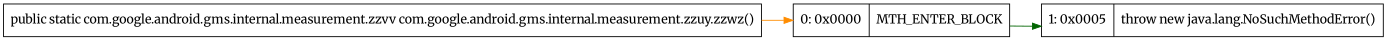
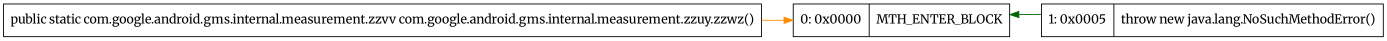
edge "0: 0x0000" -> "1: 0x0005": reversed
